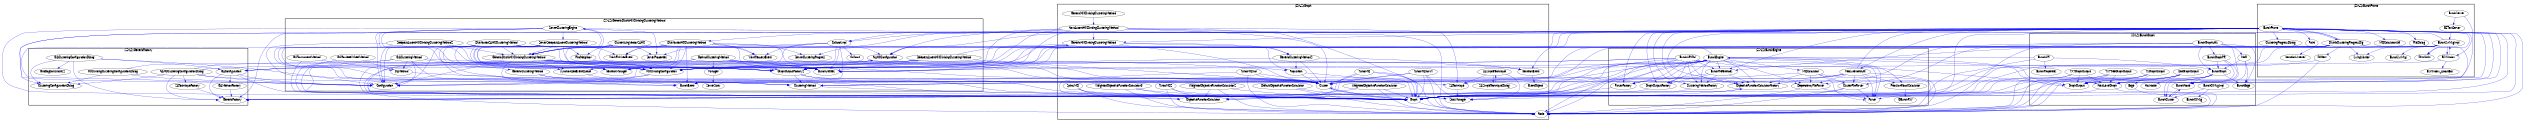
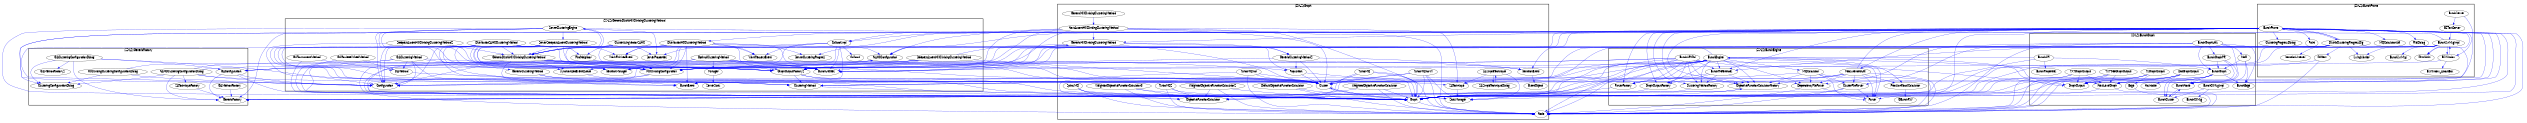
node "GridBagConstraints2": label "GridBagConstraints2" -> "GAMethodFactory2"
edge "GAConfiguration" -> "GAMethodFactory": removed
edge "DistributedSAHCClusteringMethod" -> "Cluster": added
